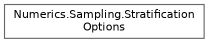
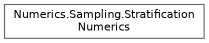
node "Numerics.Sampling.Stratification Options": label "Numerics.Sampling.Stratification Options" -> "Numerics.Sampling.Stratification Numerics"
